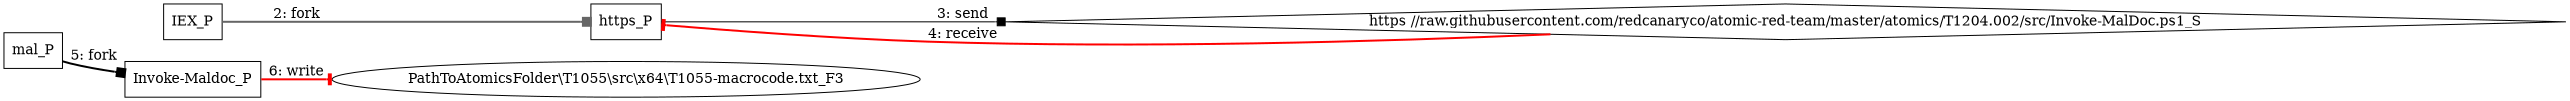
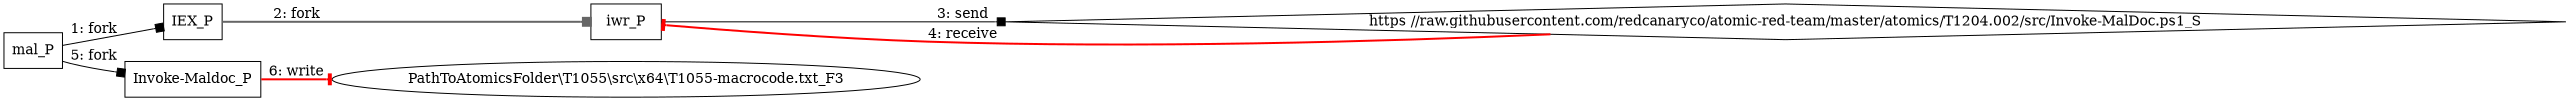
node "https_P": label "https_P" -> "iwr_P"
edge "mal_P" -> "IEX_P": added, label "1: fork"
edge "mal_P" -> "Invoke-Maldoc_P": style bold -> solid
